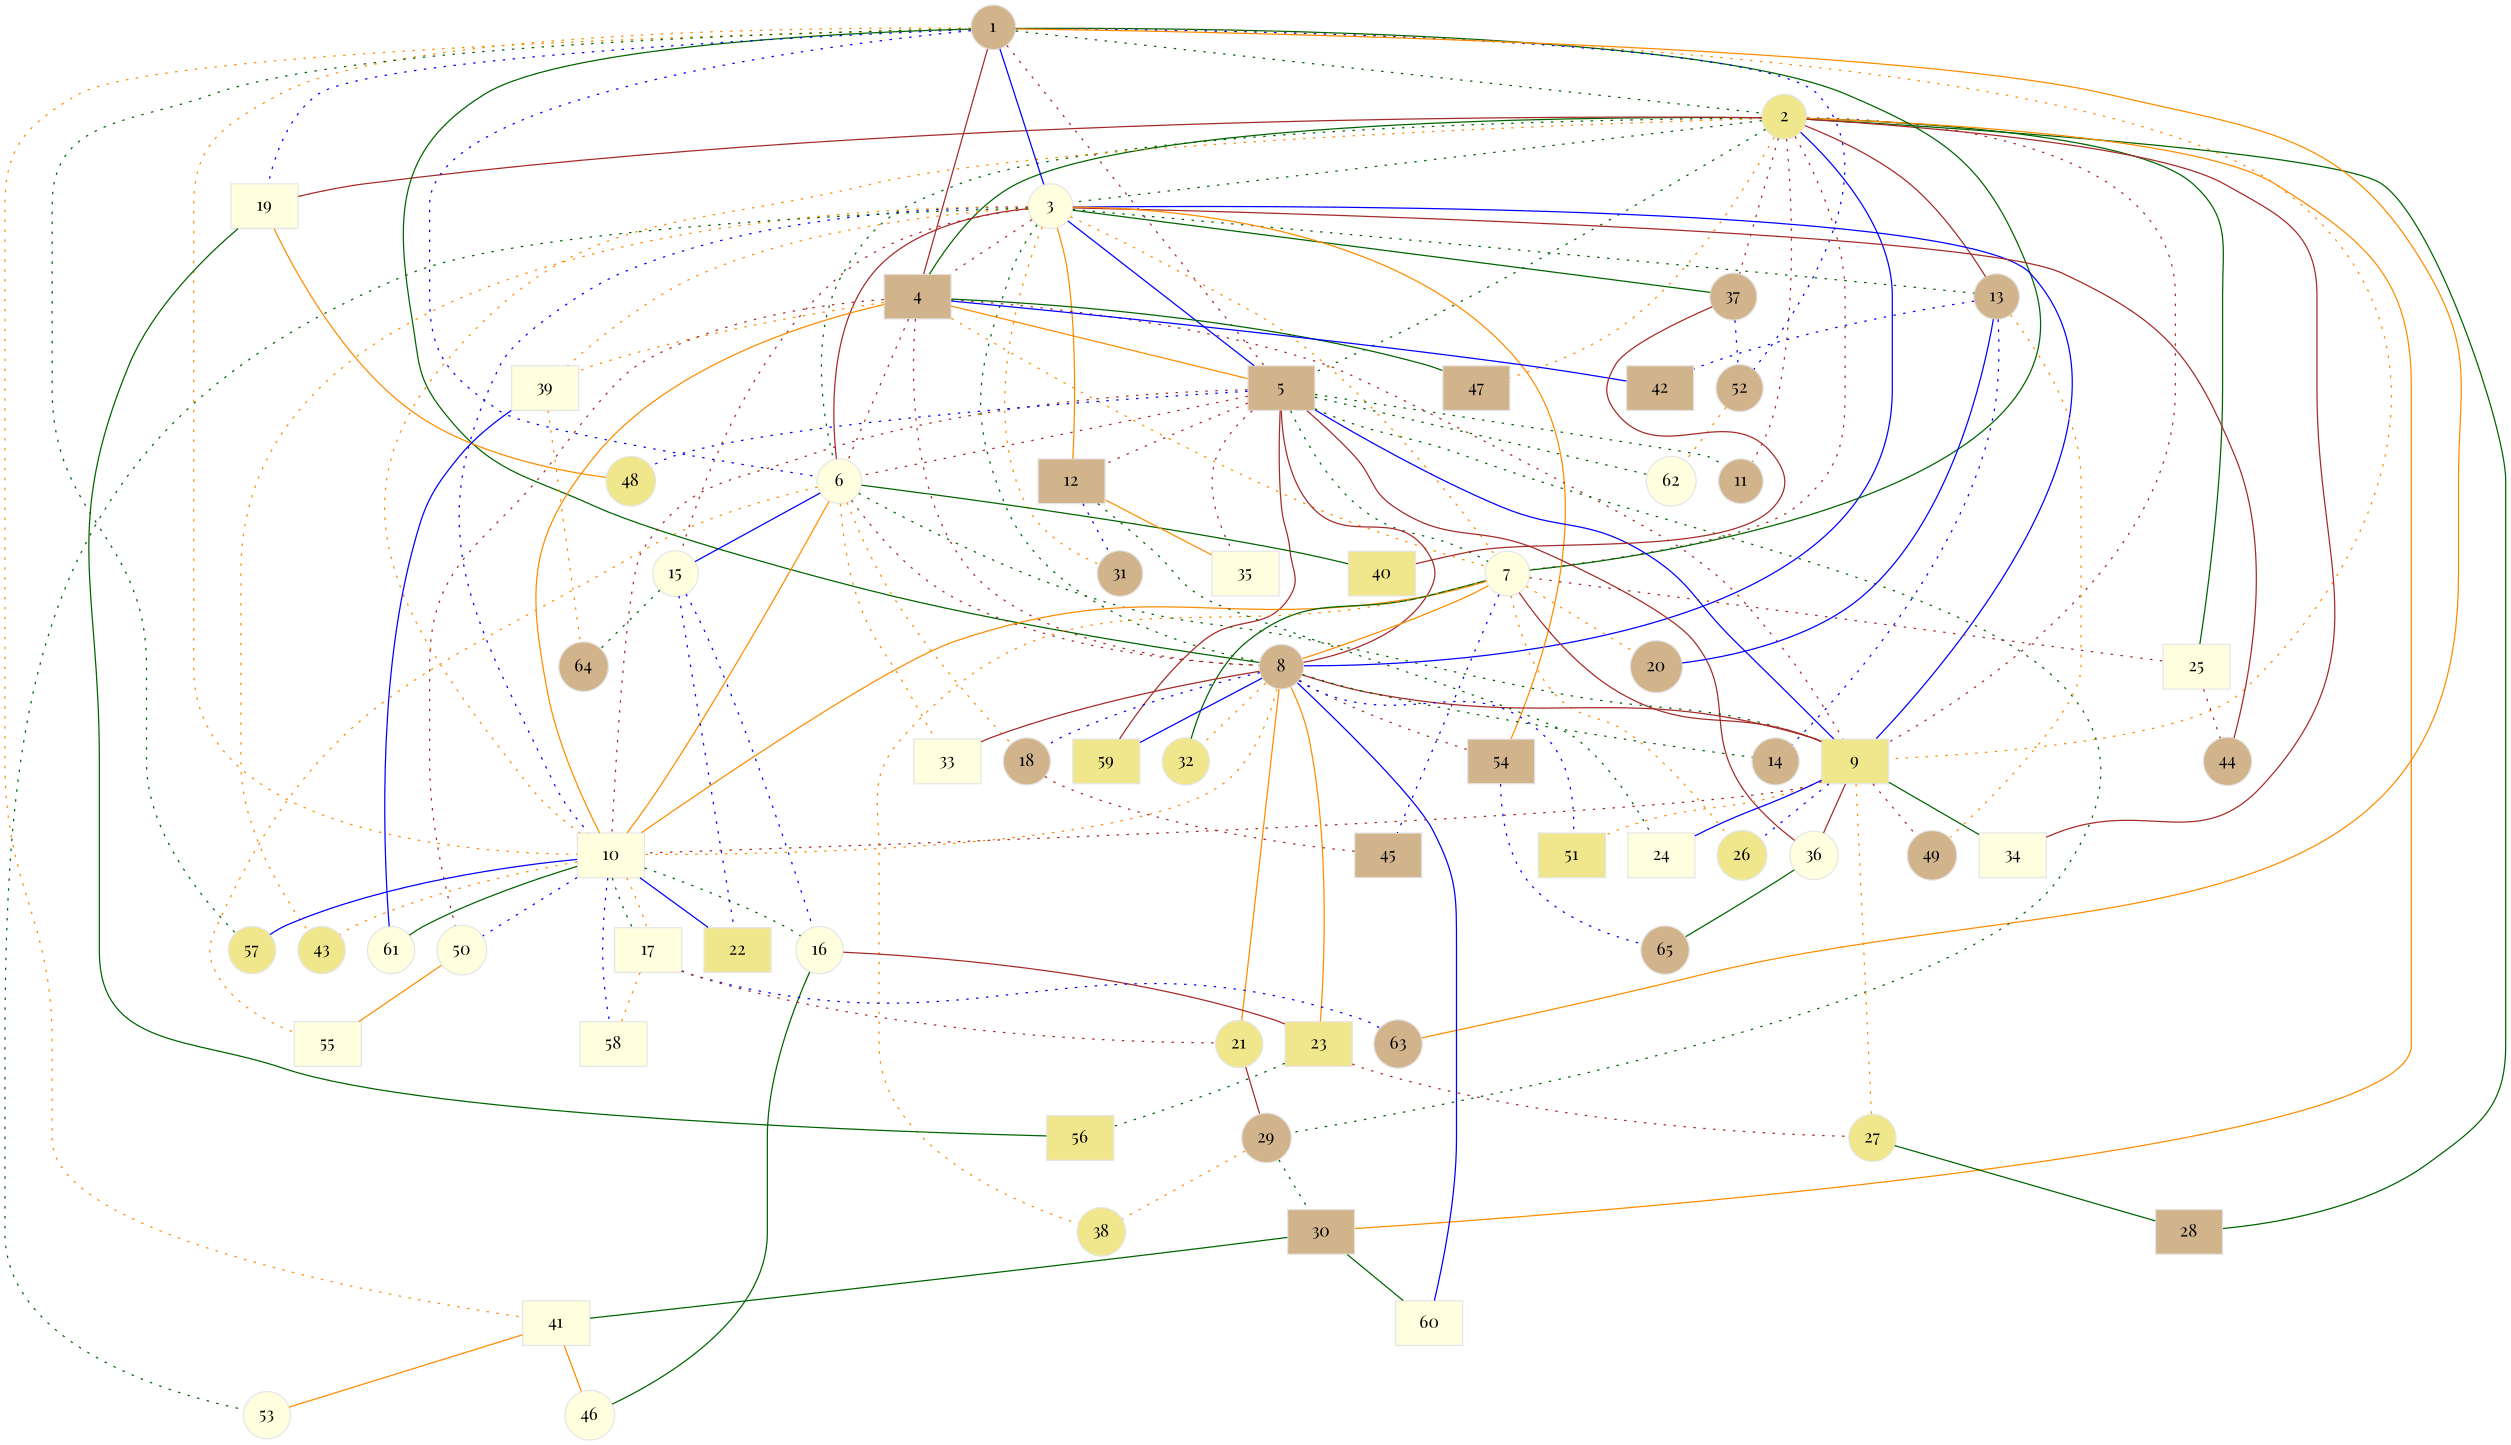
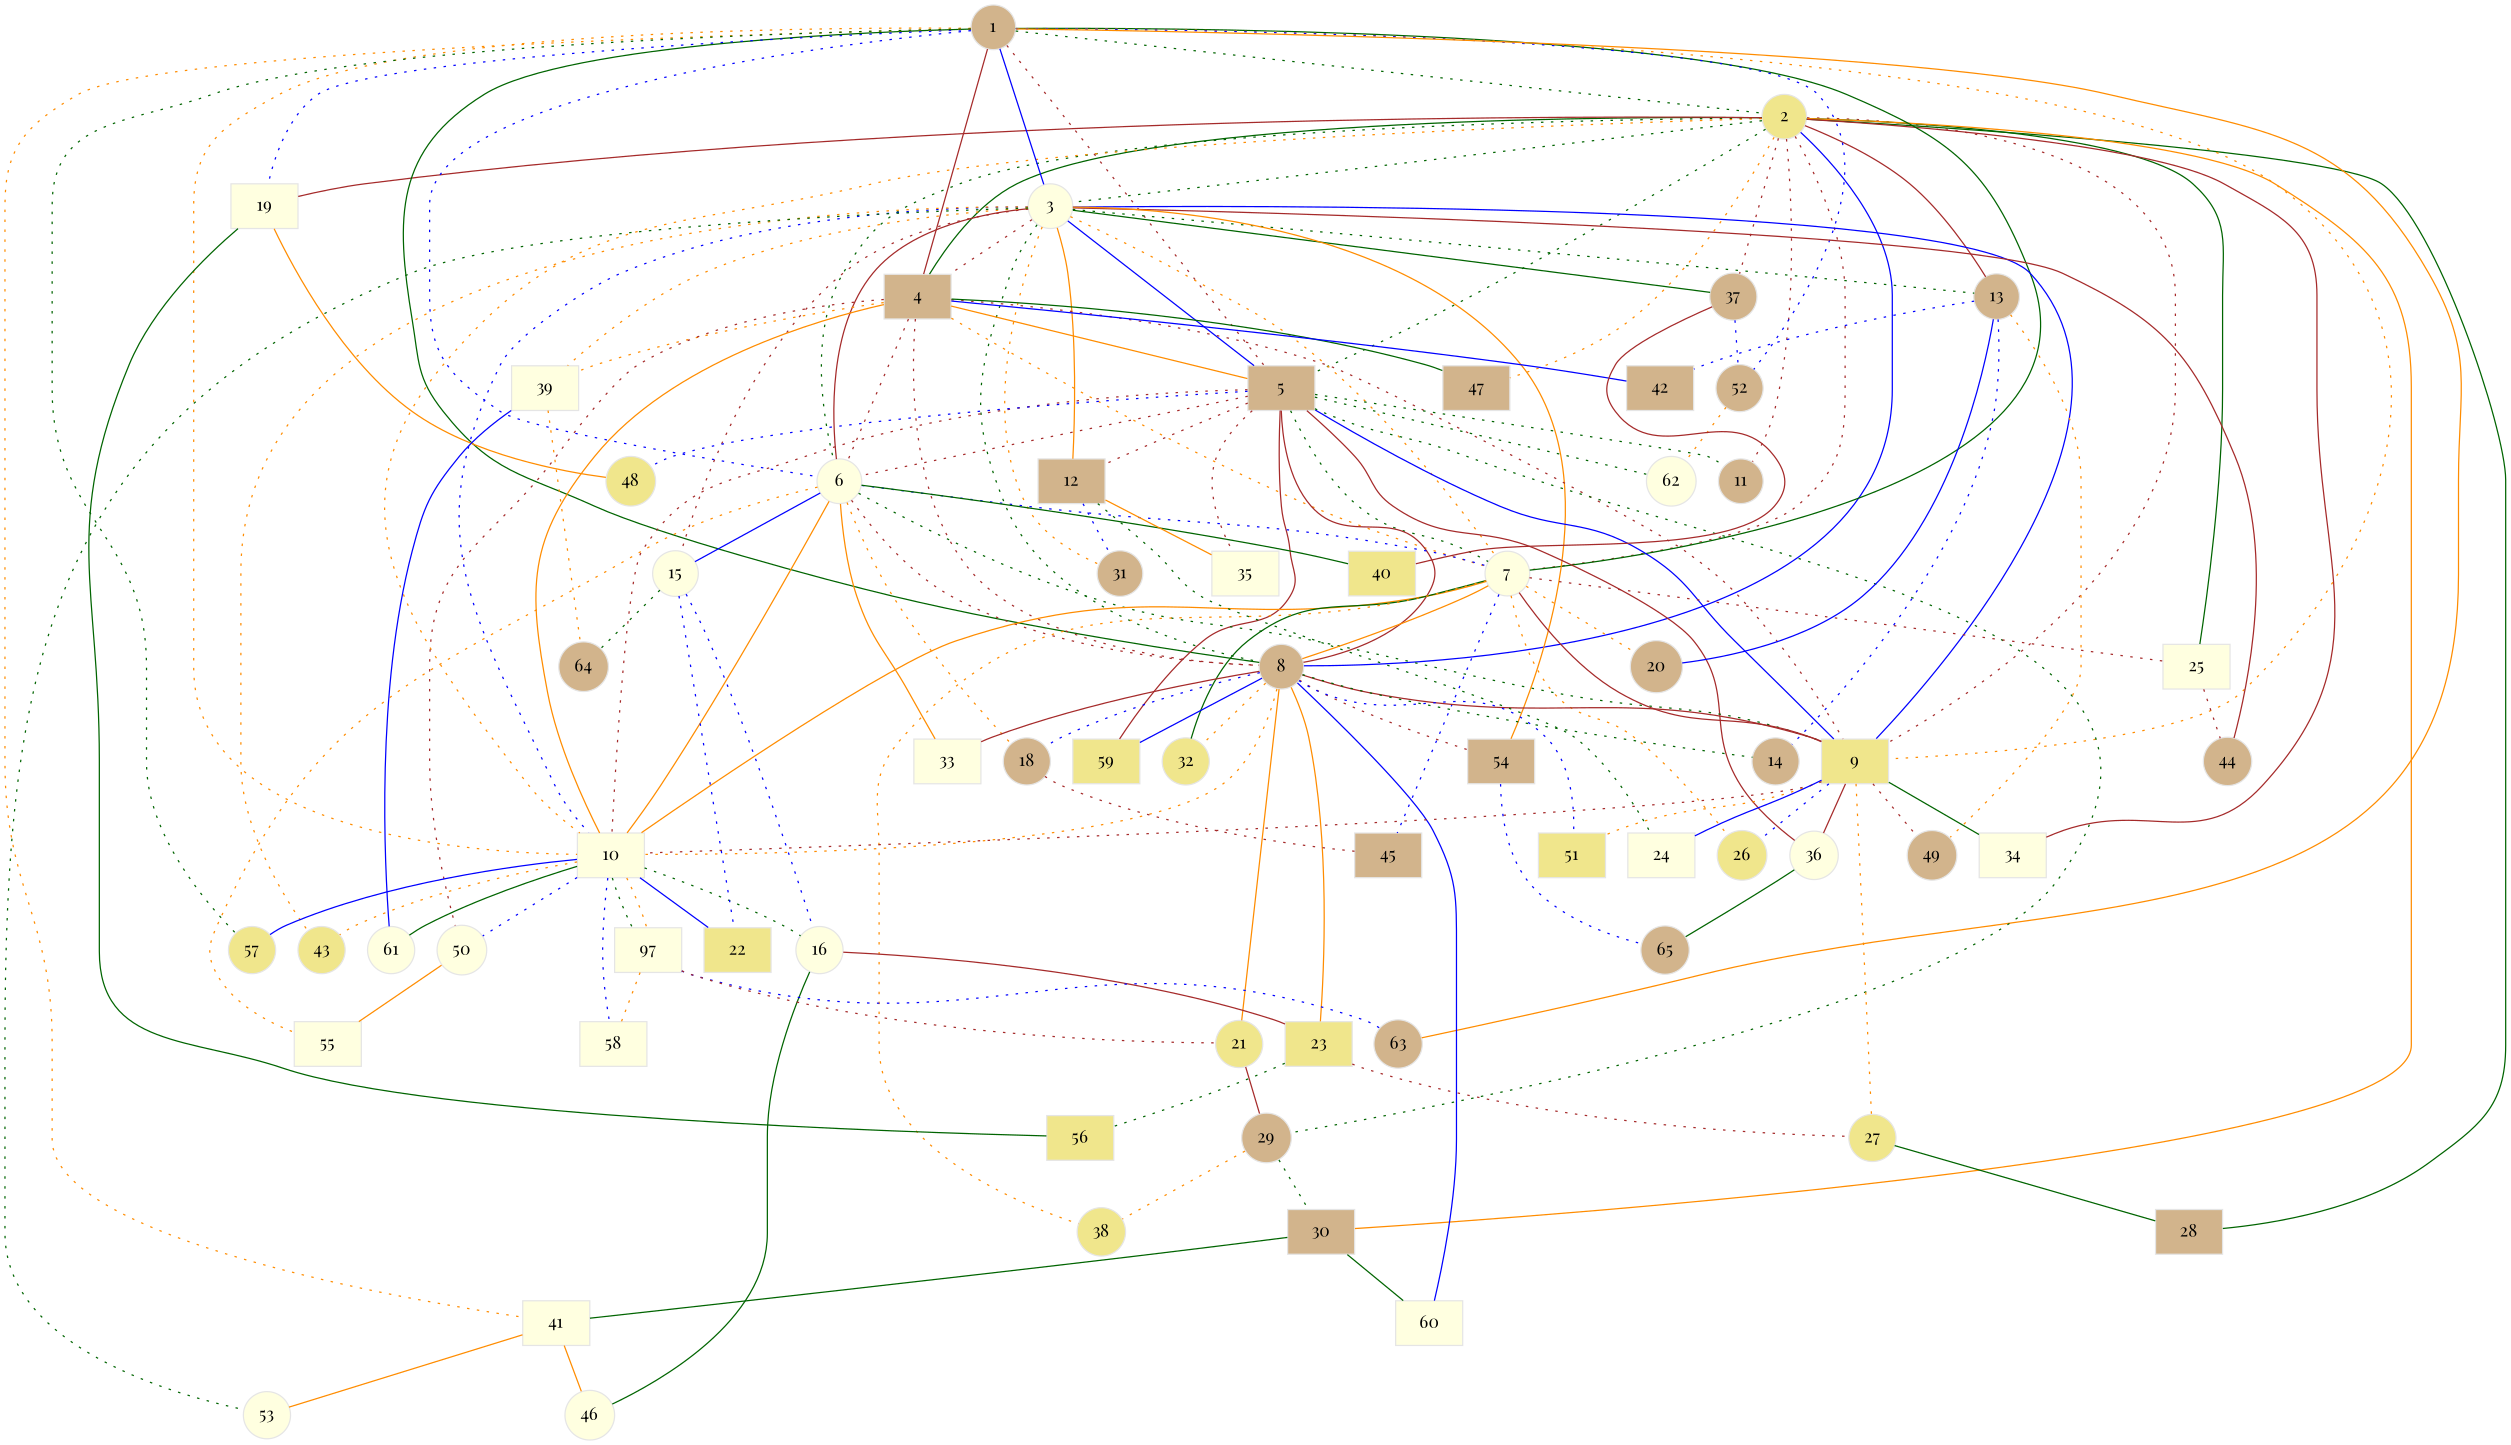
edge "6" -- "7": added
edge "6" -- "33": style dotted -> solid
node "17": label "17" -> "97"
